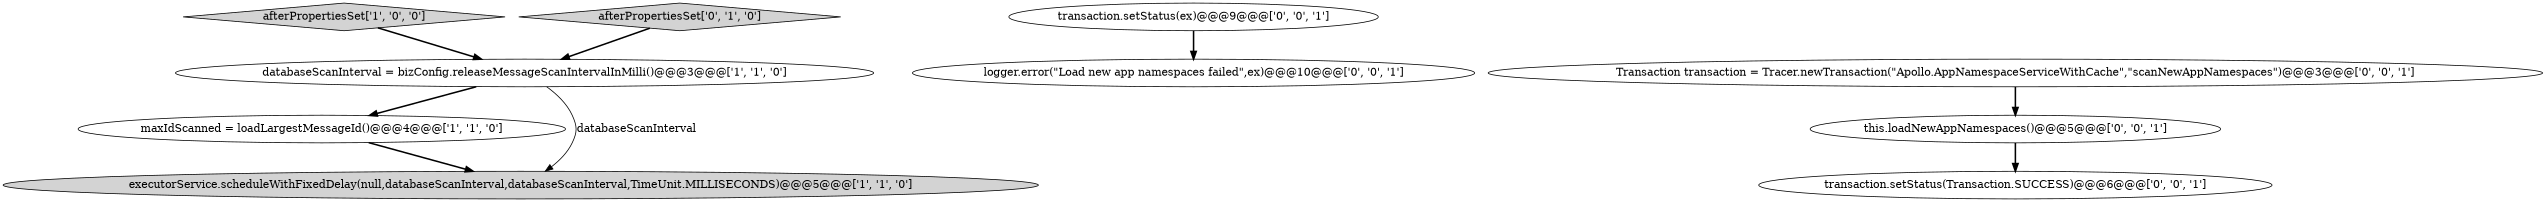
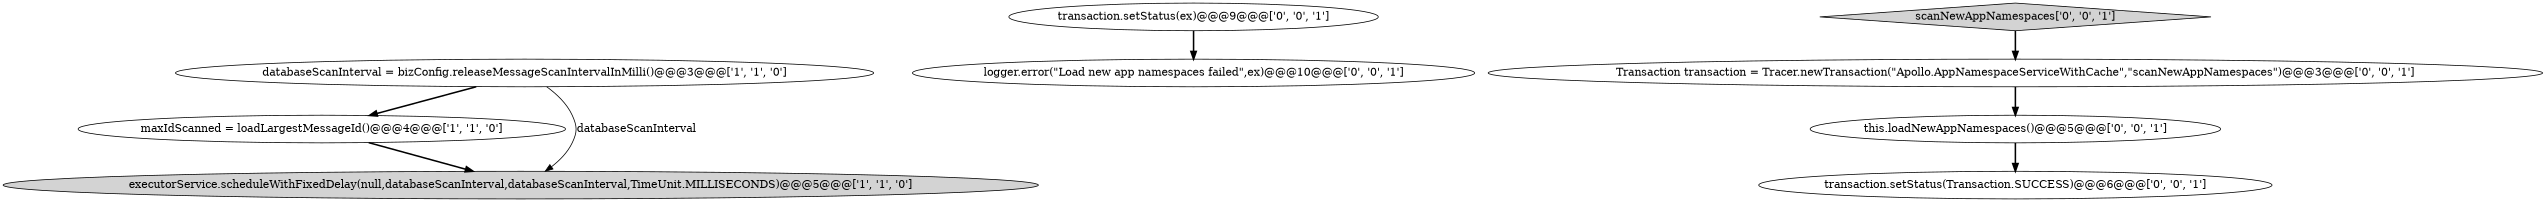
node "afterPropertiesSet['1', '0', '0']": removed
node "afterPropertiesSet['0', '1', '0']": removed
node "scanNewAppNamespaces['0', '0', '1']": added
